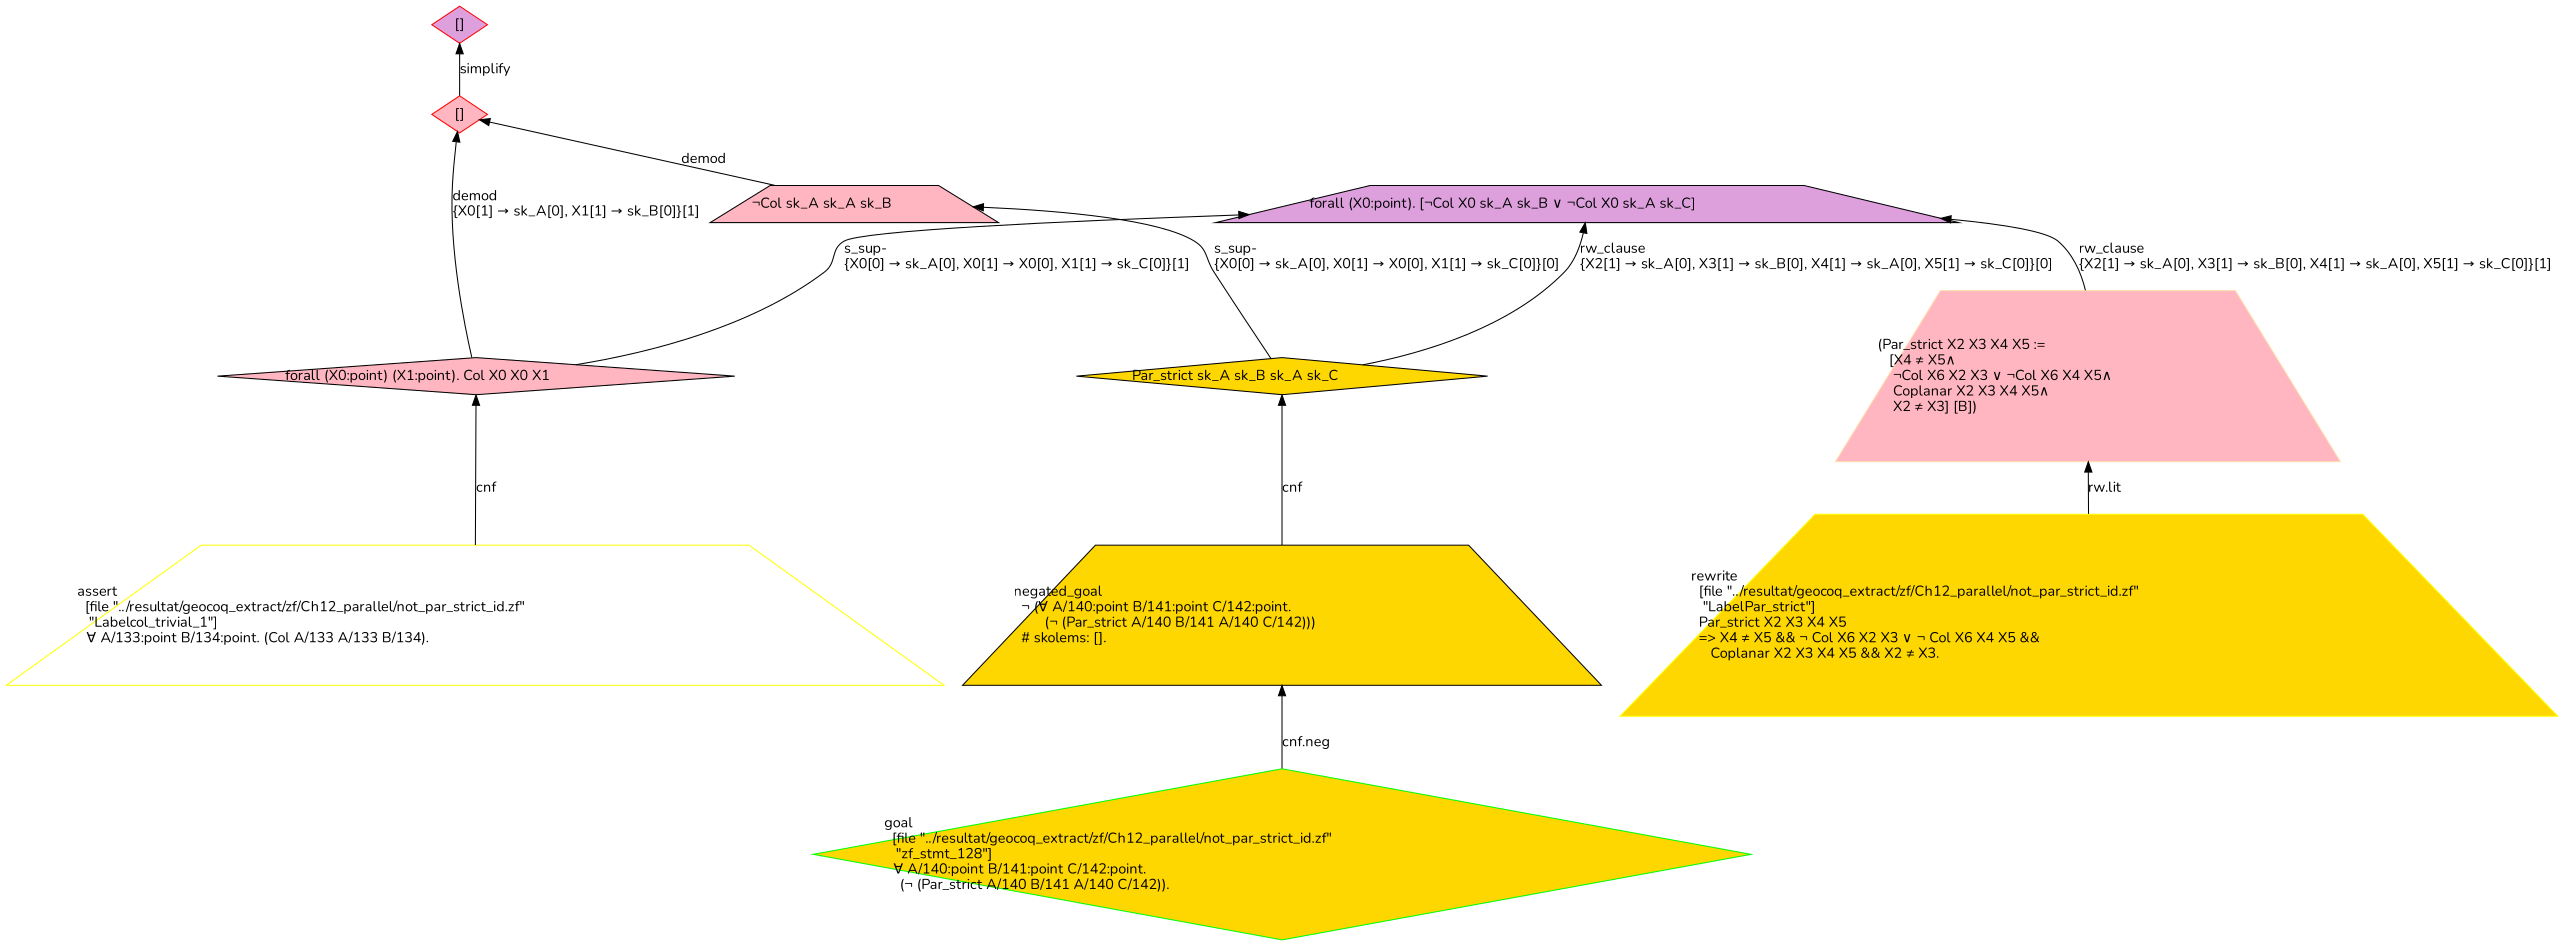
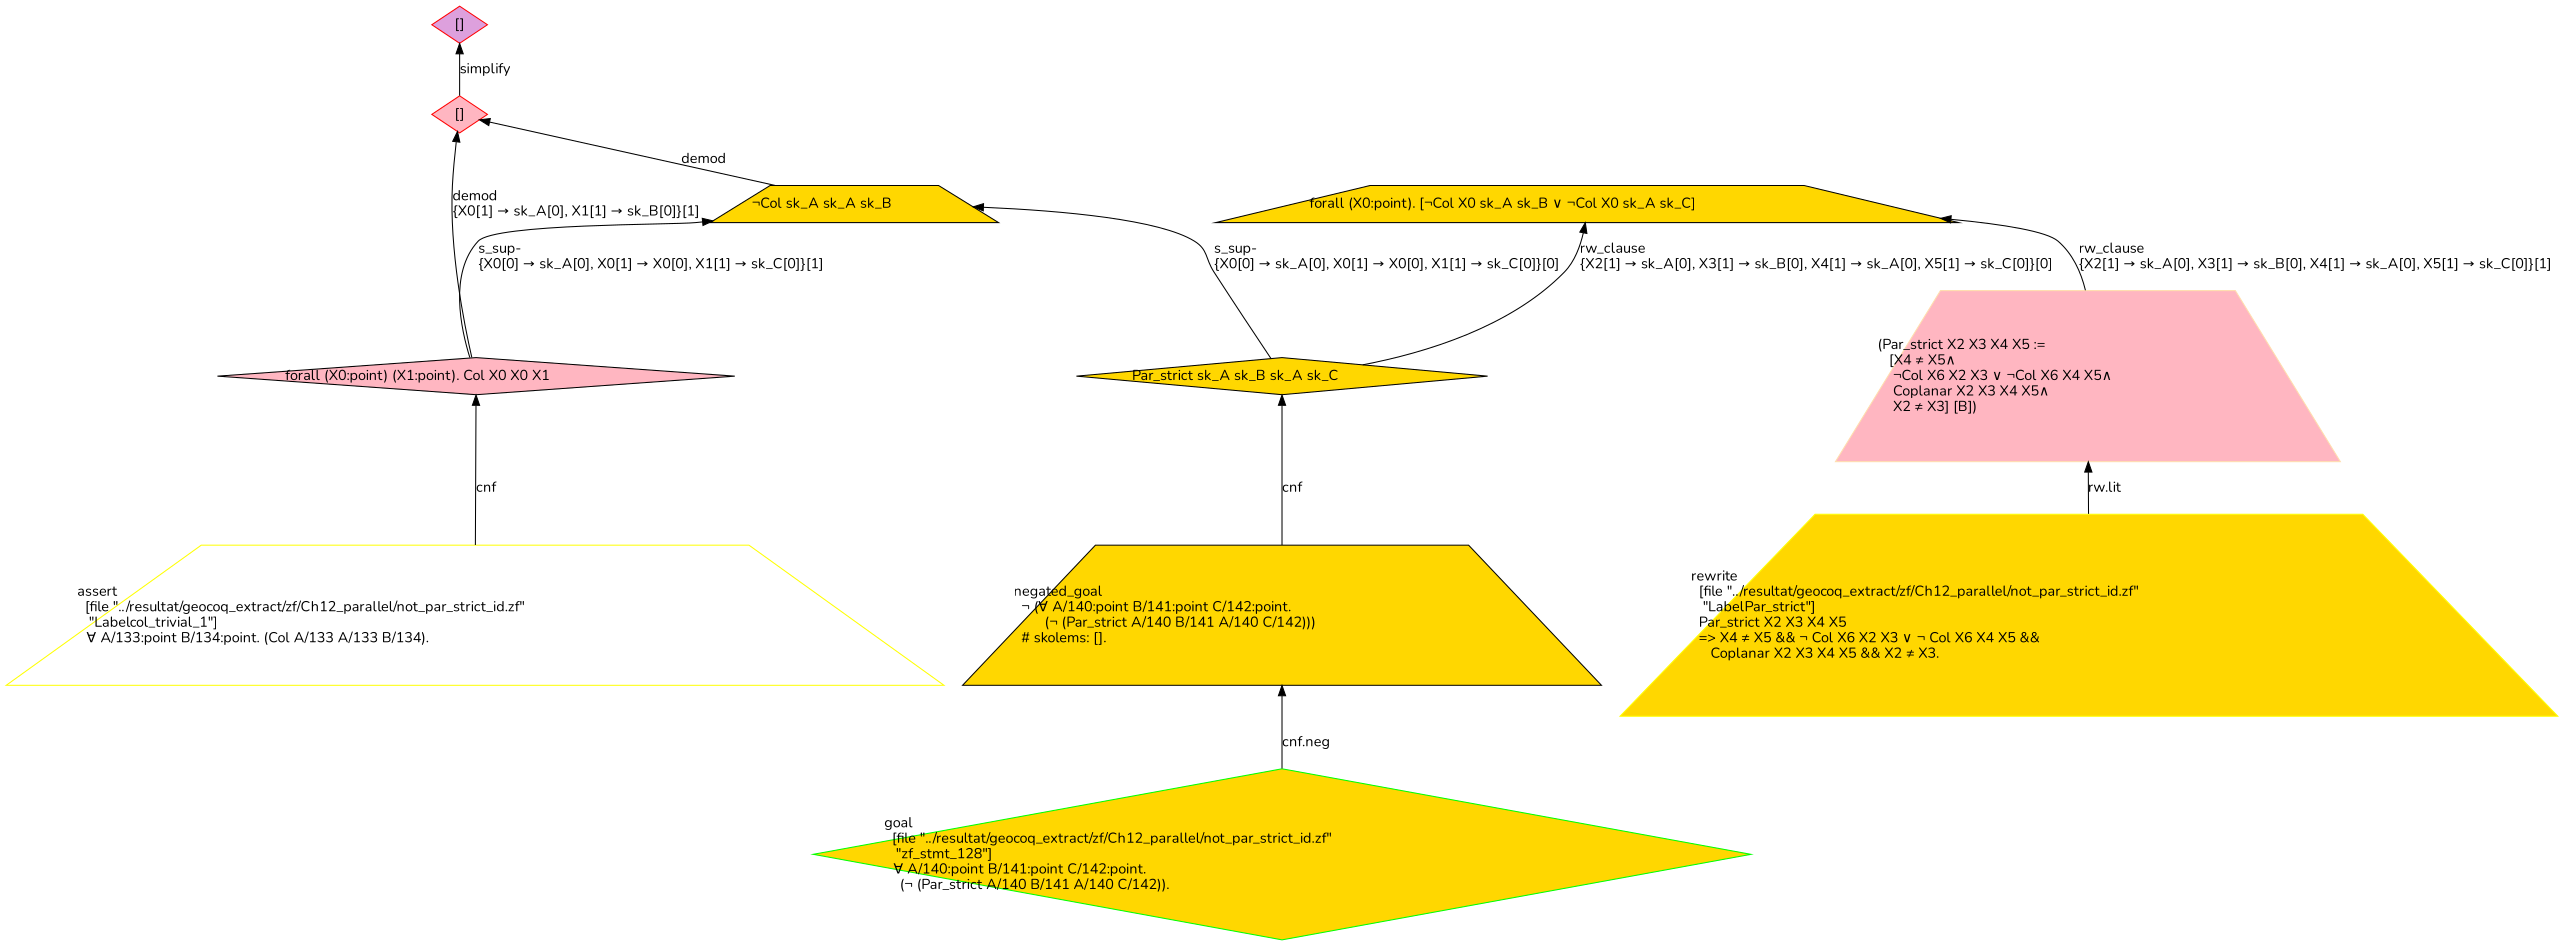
node "¬Col sk_A sk_A sk_B": fillcolor lightpink -> gold
node "forall (X0:point). [¬Col X0 sk_A sk_B ∨ ¬Col X0 sk_A sk_C]": fillcolor plum -> gold
edge "forall (X0:point) (X1:point). Col X0 X0 X1" -> "forall (X0:point). [¬Col X0 sk_A sk_B ∨ ¬Col X0 sk_A sk_C]": now "forall (X0:point) (X1:point). Col X0 X0 X1" -> "¬Col sk_A sk_A sk_B"
